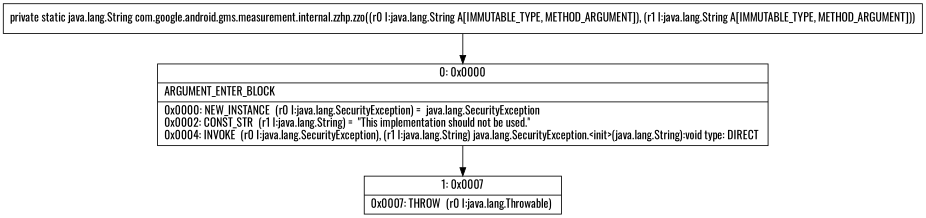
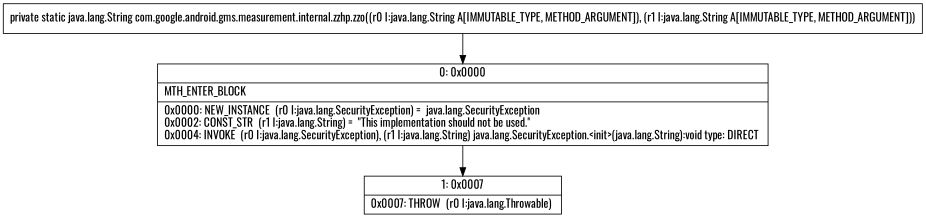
node "0: 0x0000": text "ARGUMENT_ENTER_BLOCK" -> "MTH_ENTER_BLOCK"
